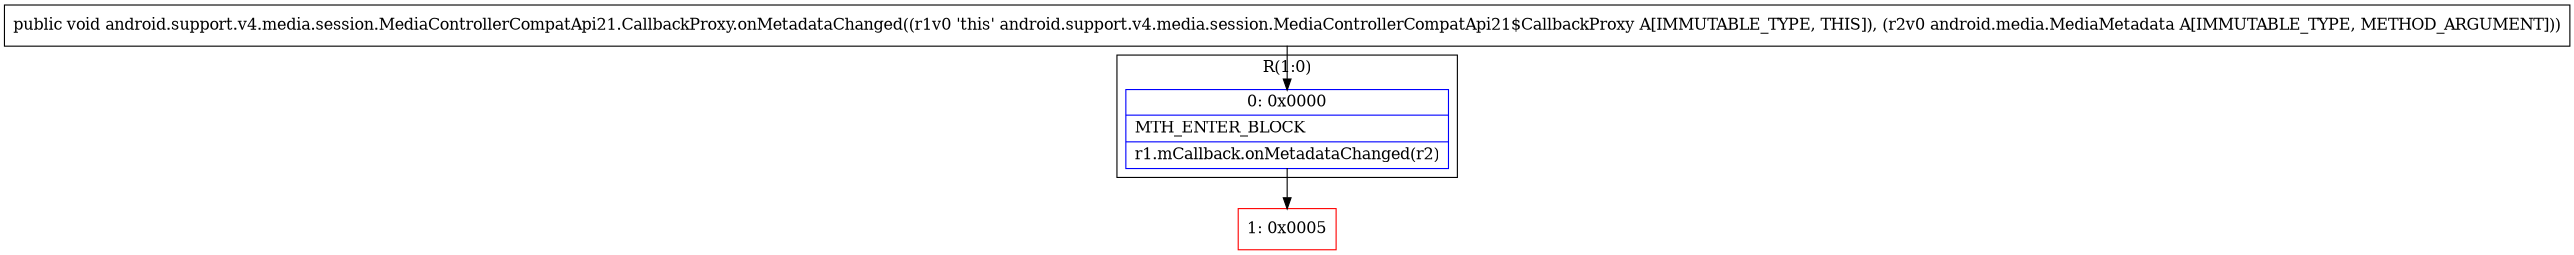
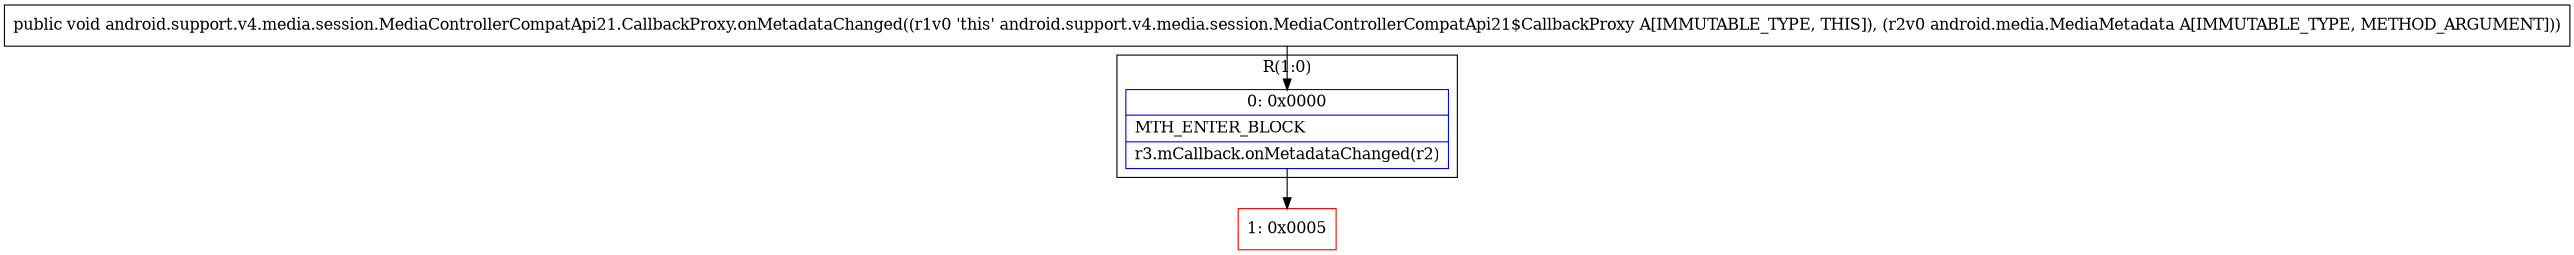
node "0: 0x0000": text "r1.mCallback.onMetadataChanged(r2)" -> "r3.mCallback.onMetadataChanged(r2)"
